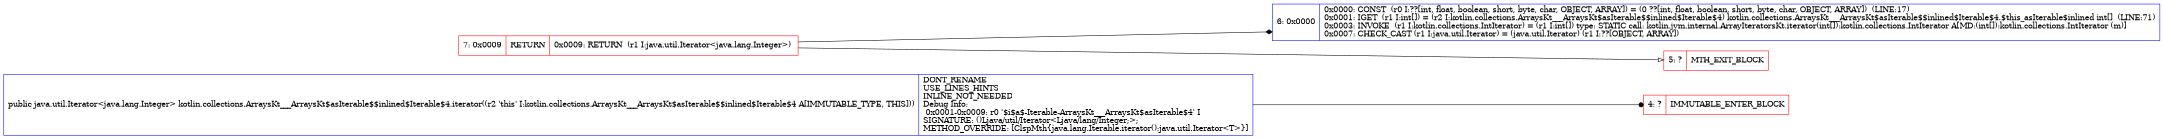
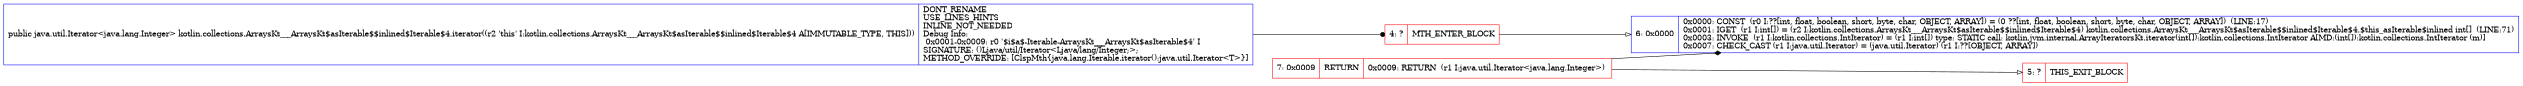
edge "4: ?" -> "6: 0x0000": added
node "5: ?": text "MTH_EXIT_BLOCK" -> "THIS_EXIT_BLOCK"
node "4: ?": text "IMMUTABLE_ENTER_BLOCK" -> "MTH_ENTER_BLOCK"
